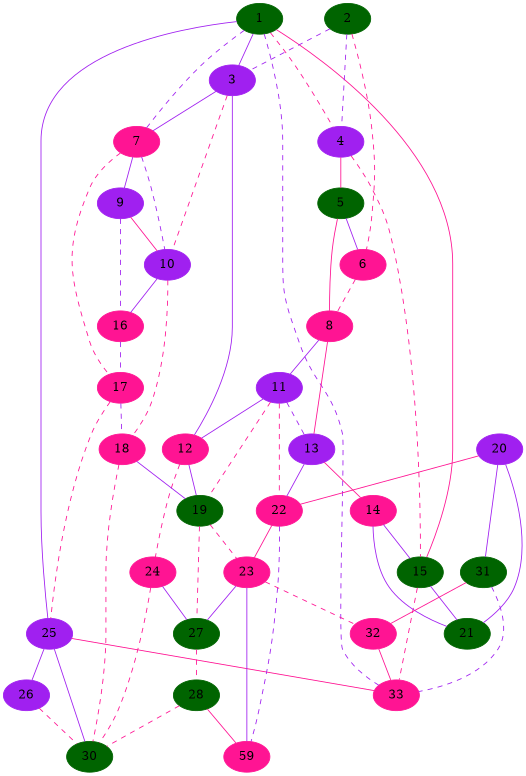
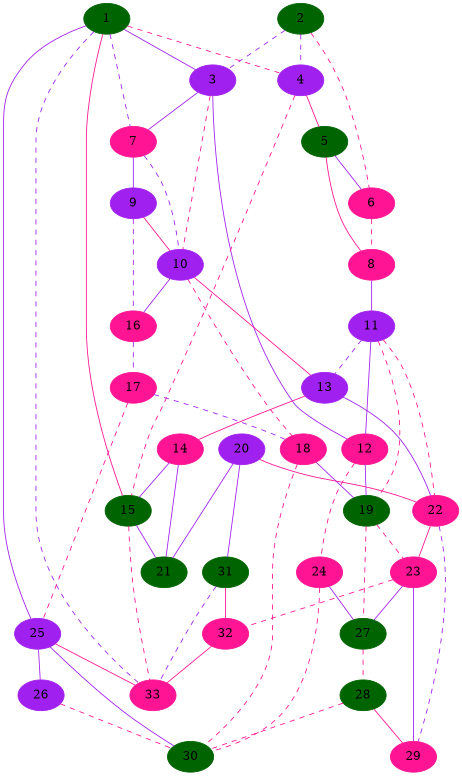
edge "7" -- "17": removed
edge "8" -- "13": now "10" -- "13"
node "59": label "59" -> "29"
